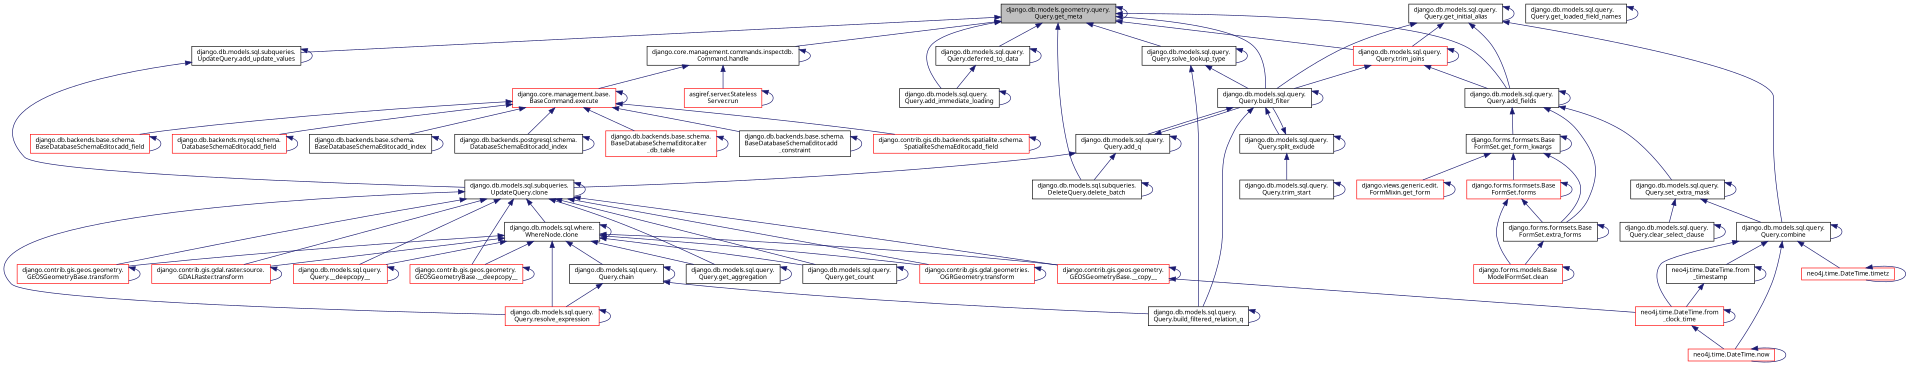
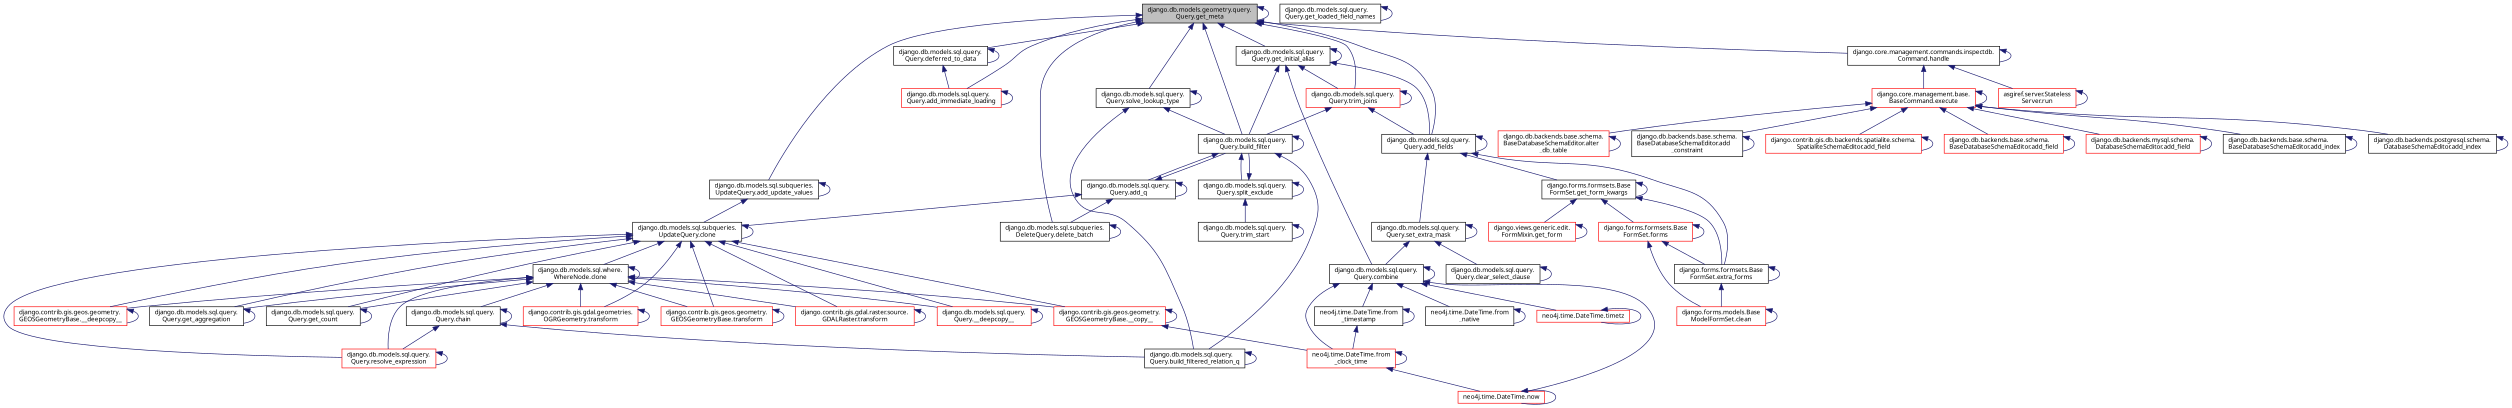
edge "django.db.models.sql.query. Query.get_initial_alias" -> "django.db.models.geometry.query. Query.get_meta": added
node "django.db.models.sql.query. Query.add_immediate_loading": color black -> red
node "neo4j.time.DateTime.from _native": added
